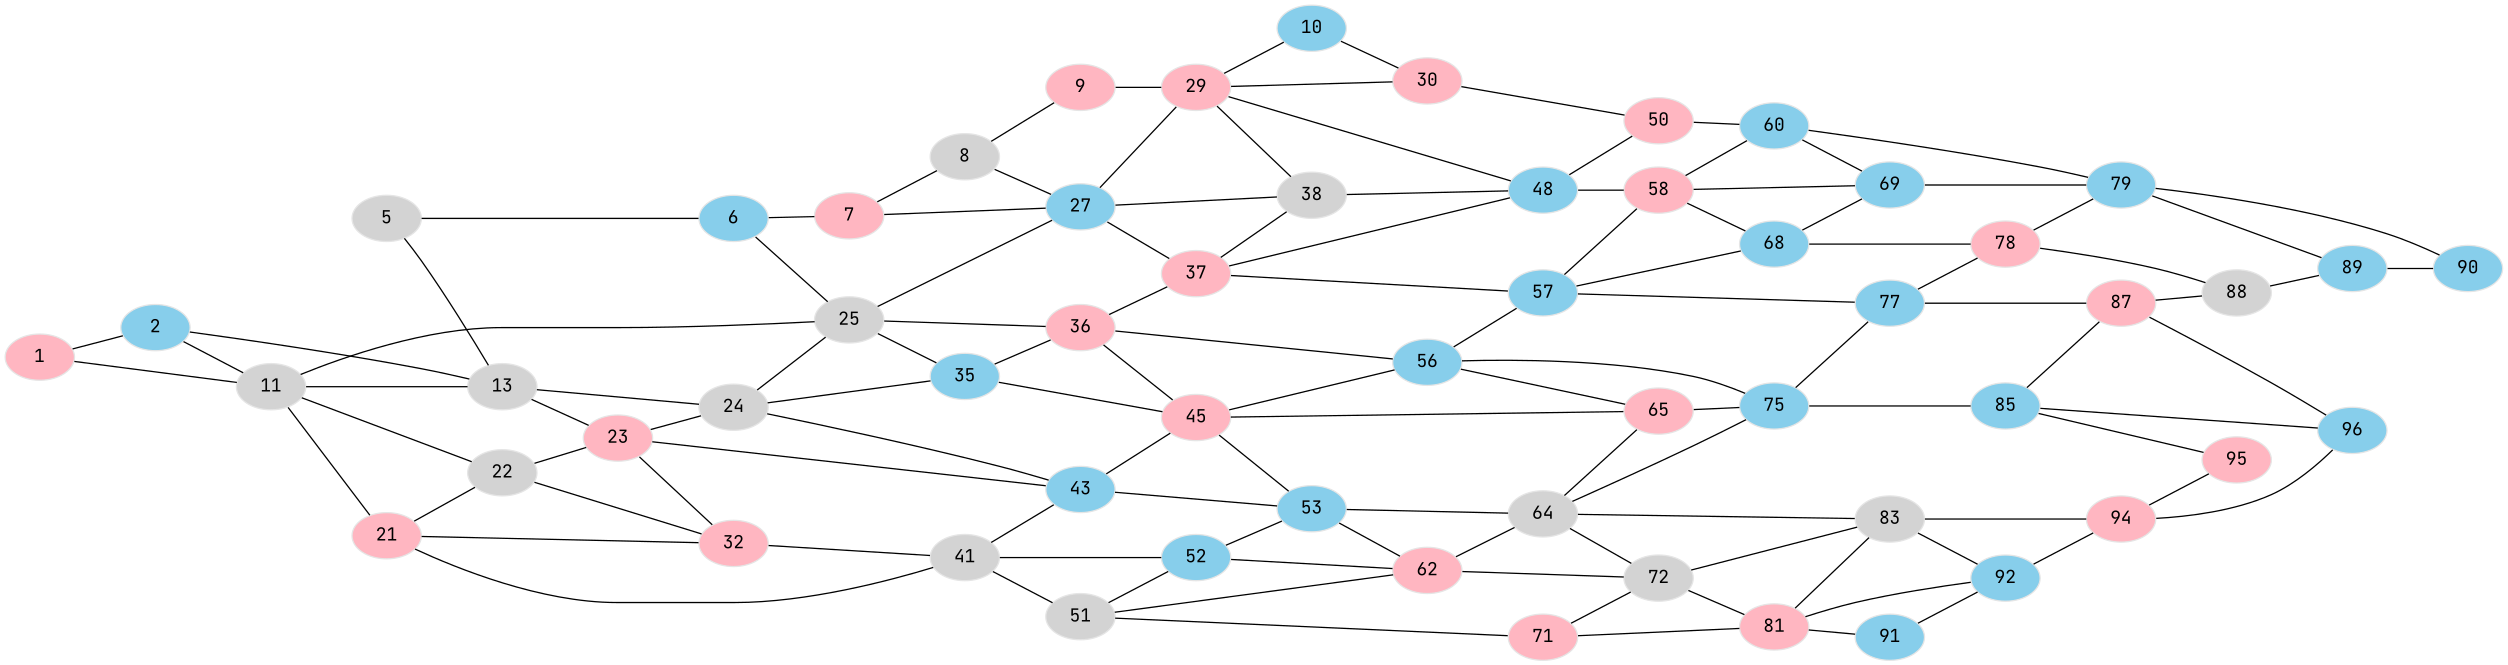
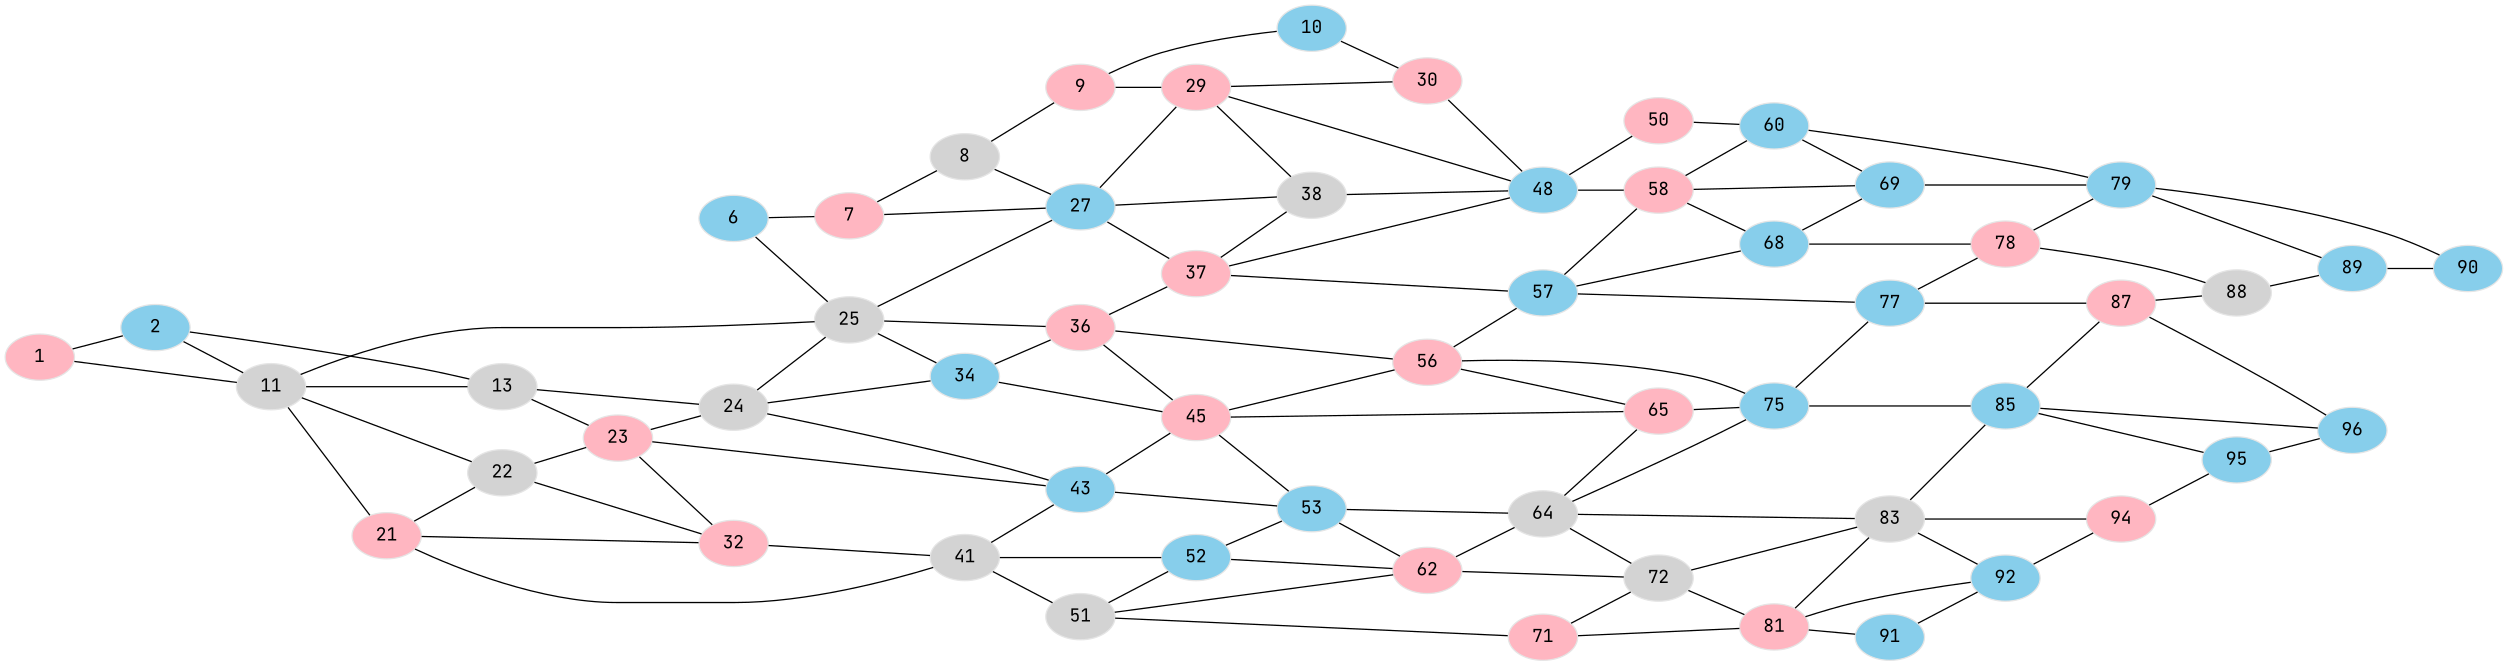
edge "10" -- "29": now "10" -- "9"
edge "30" -- "50": now "30" -- "48"
node "5": removed
node "56": fillcolor skyblue -> lightpink
node "35": label "35" -> "34"
node "95": fillcolor lightpink -> skyblue
edge "85" -- "83": added
edge "96" -- "94": now "96" -- "95"
